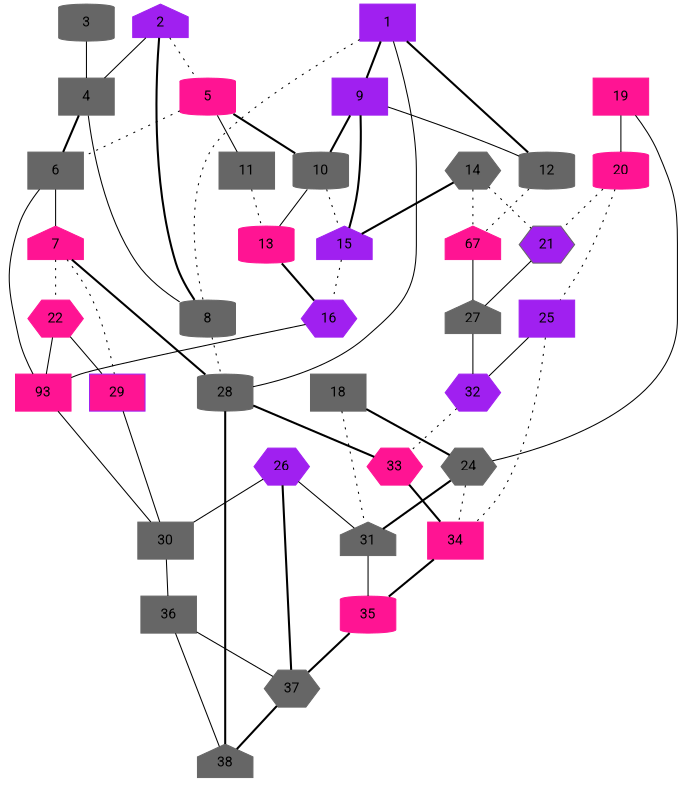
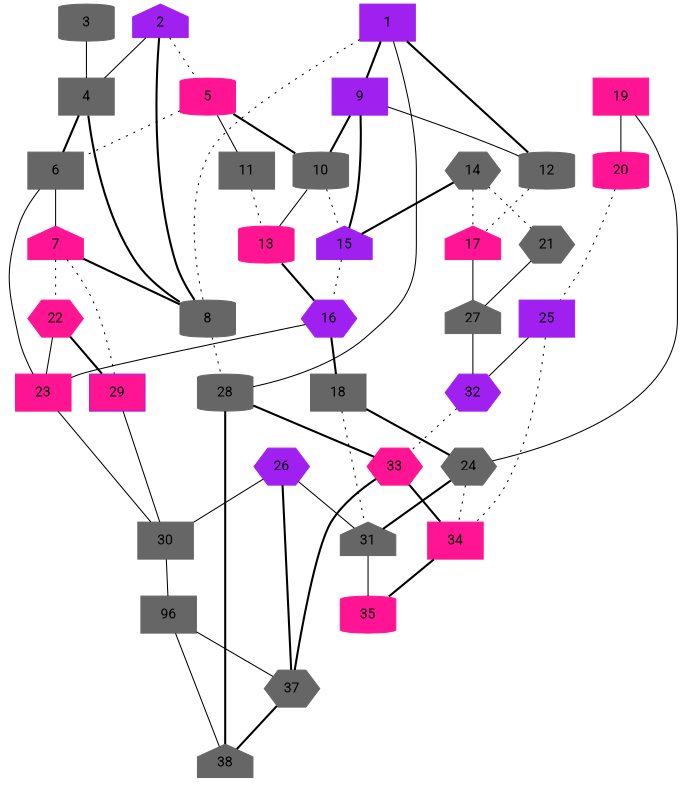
edge "20" -- "21": removed
edge "4" -- "8": style solid -> bold
node "67": label "67" -> "17"
node "21": fillcolor purple -> gray40
edge "7" -- "28": now "7" -- "8"
edge "16" -- "18": added
edge "22" -- "29": style solid -> bold
node "93": label "93" -> "23"
node "36": label "36" -> "96"
edge "35" -- "37": now "33" -- "37"
